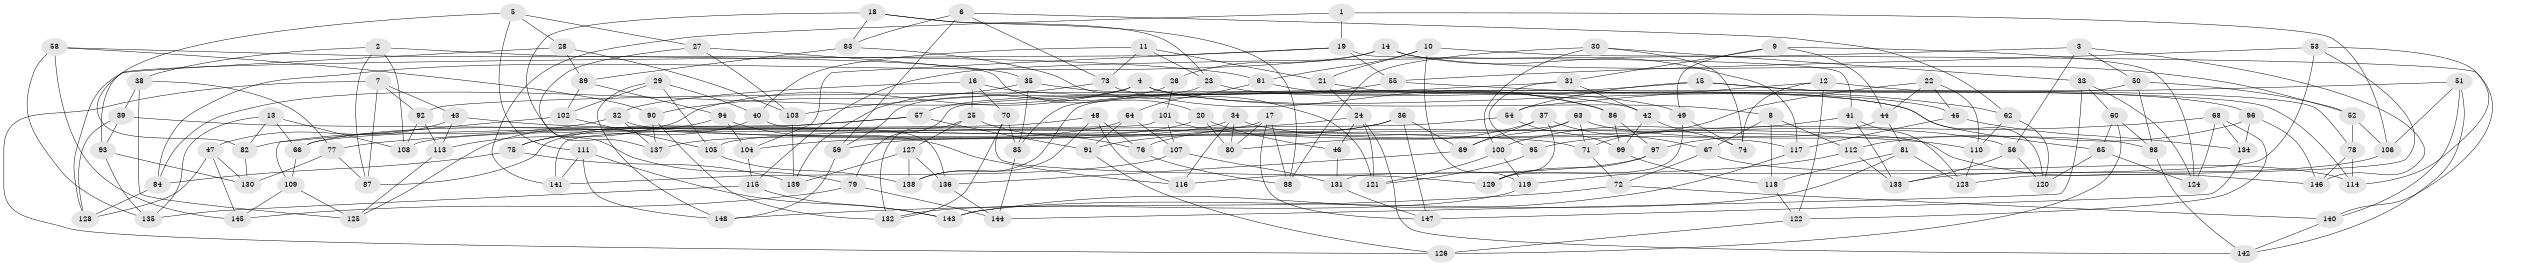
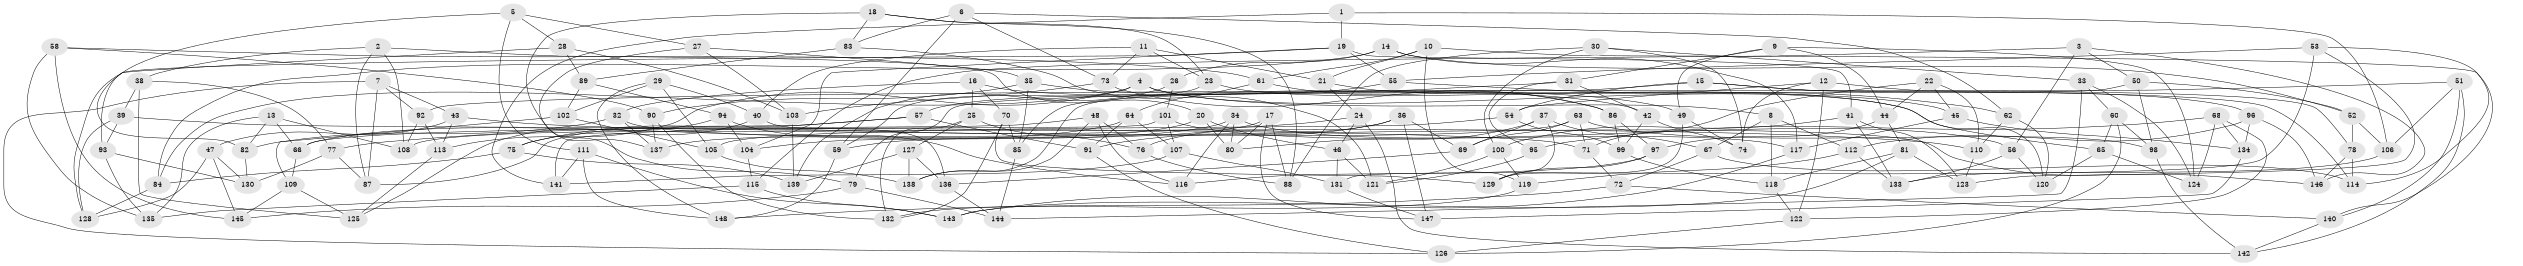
edge "24" -- "121": now "46" -- "121"
